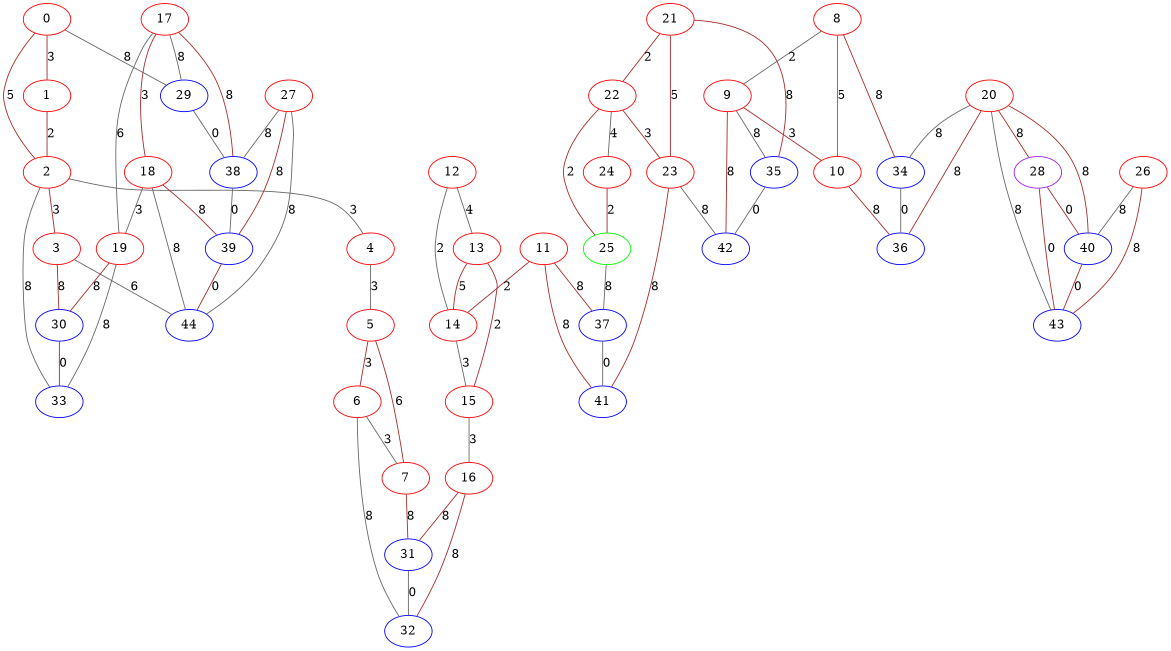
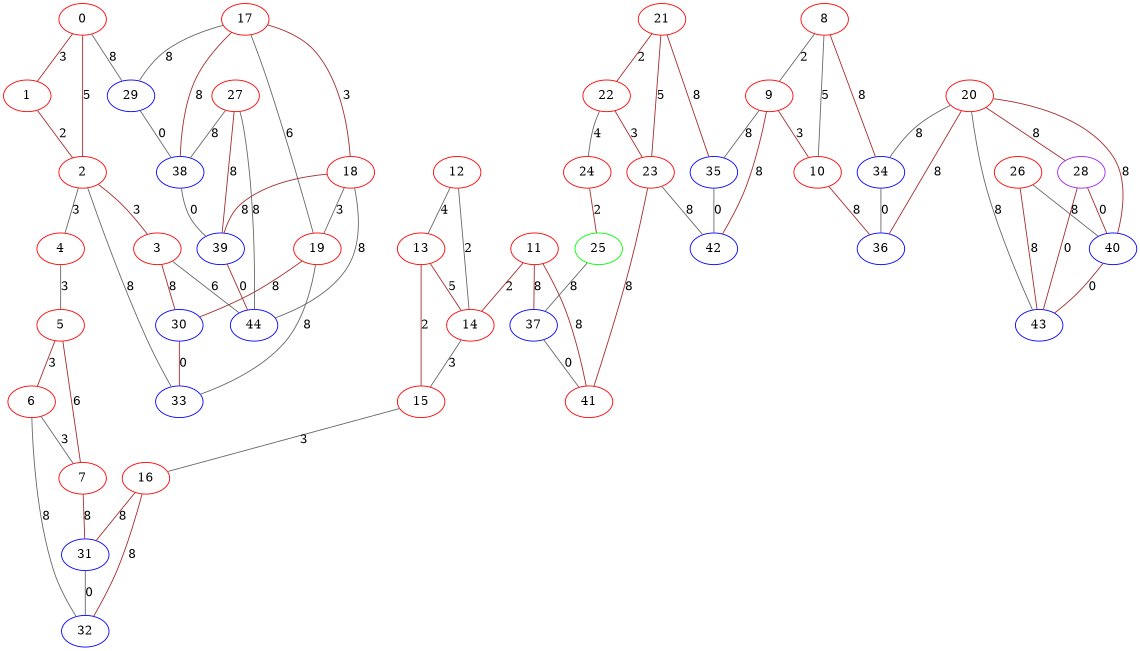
edge "22" -- "25": removed, label "2"
node "41": color blue -> red
